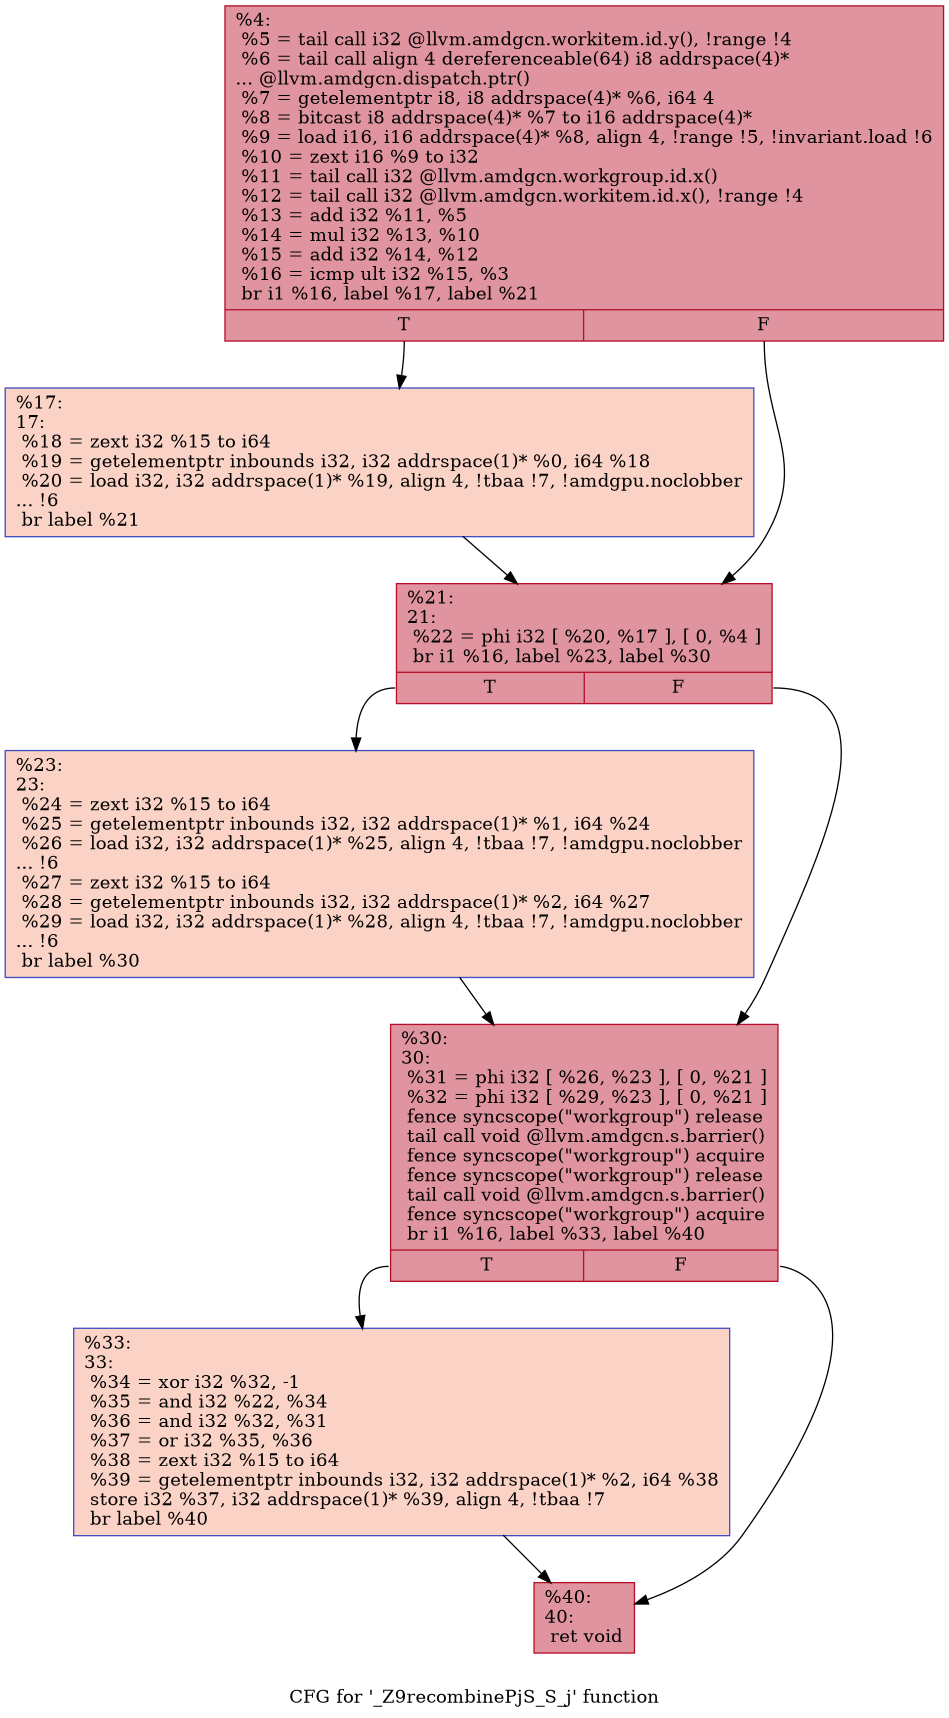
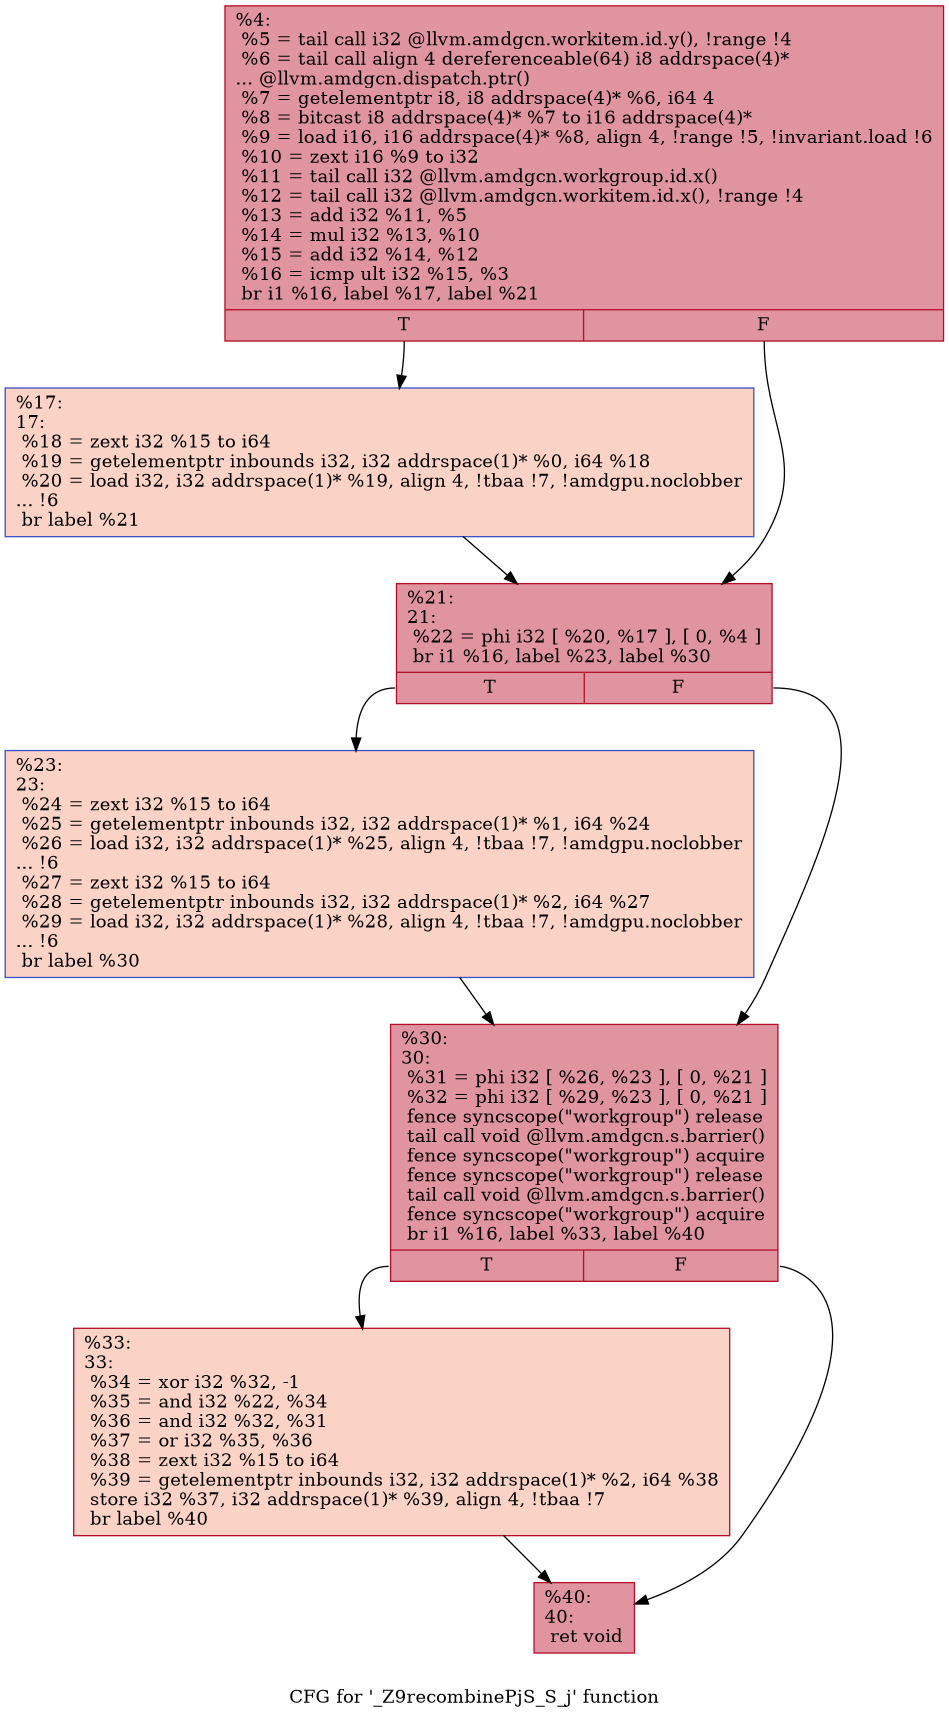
node "%33:": color #3d50c3ff -> #b70d28ff
